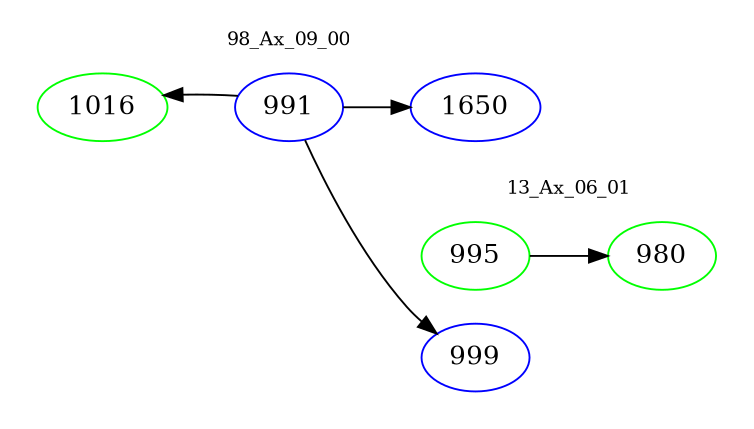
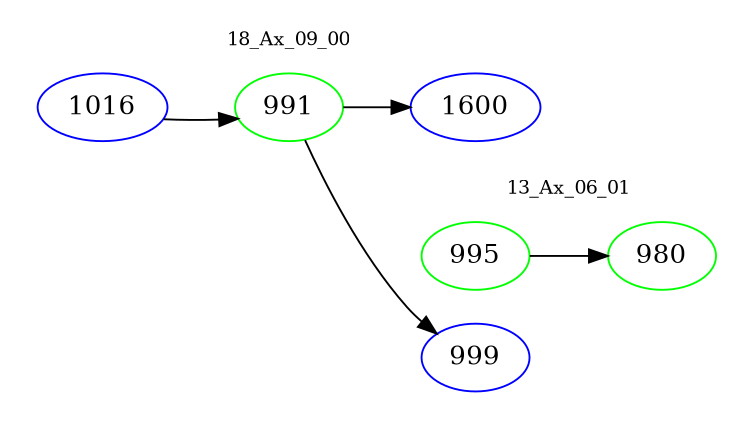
cluster "98_Ax_09_00": label "98_Ax_09_00" -> "18_Ax_09_00"
edge "991" -> "1016": reversed
node "1016": color green -> blue
node "991": color blue -> green
node "1650": label "1650" -> "1600"
